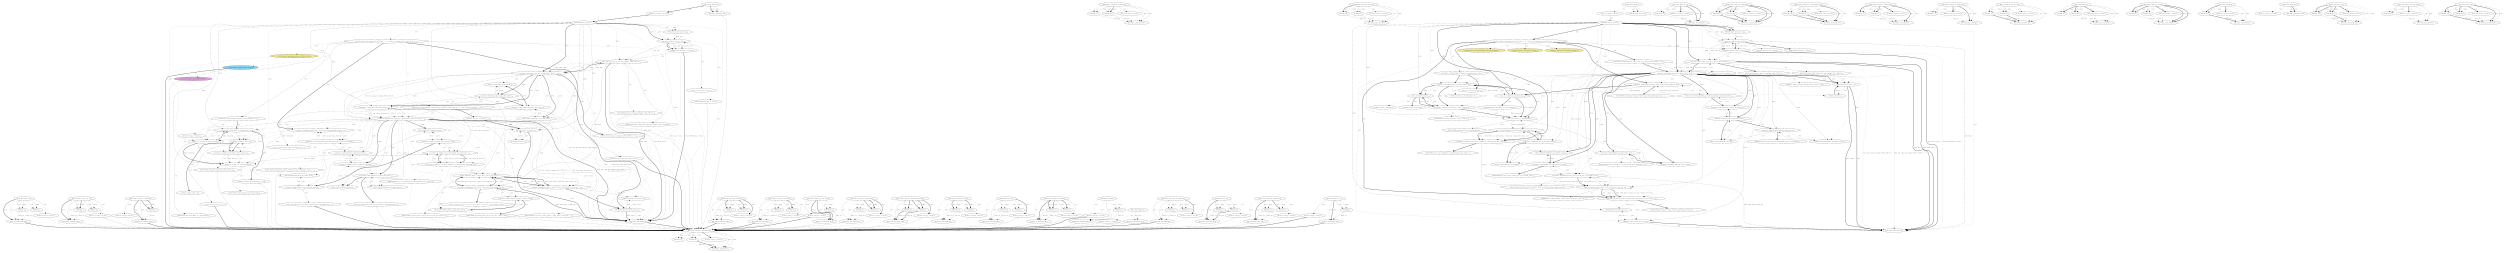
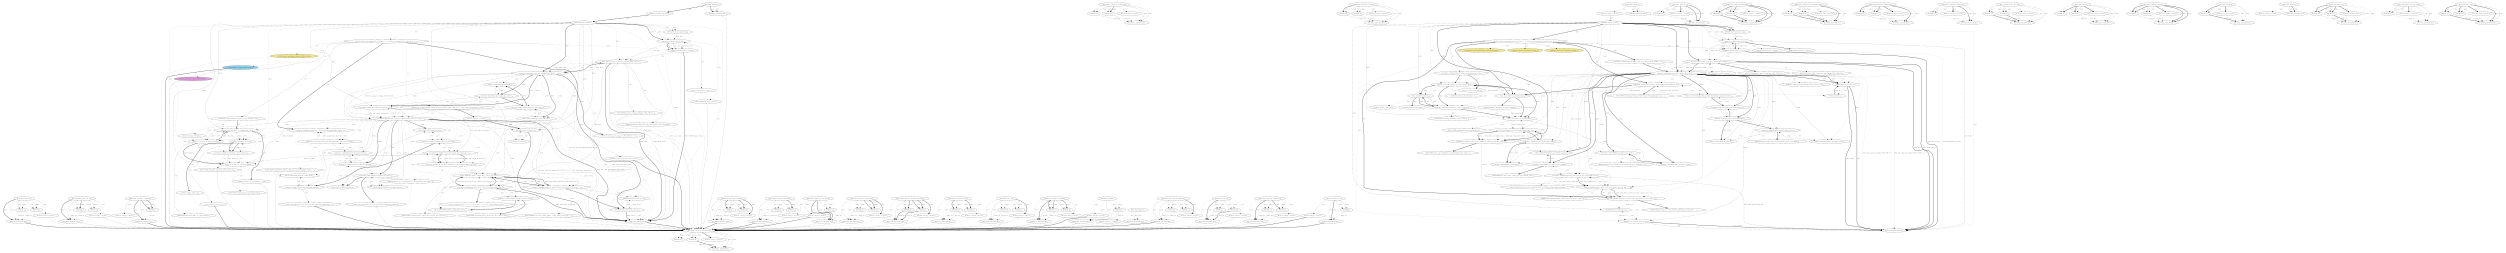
node "(IDENTIFIER,apic,apic->lapic_timer.period == 0)": removed
